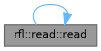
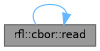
node "rfl::read::read": label "rfl::read::read" -> "rfl::cbor::read"
